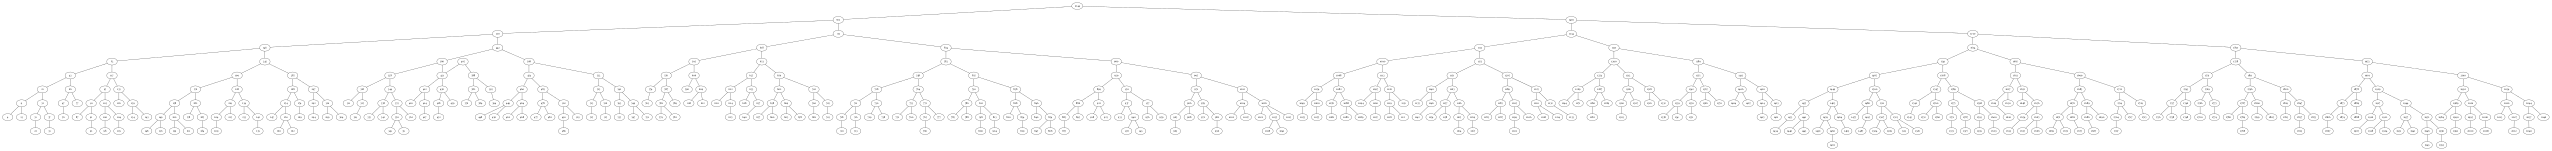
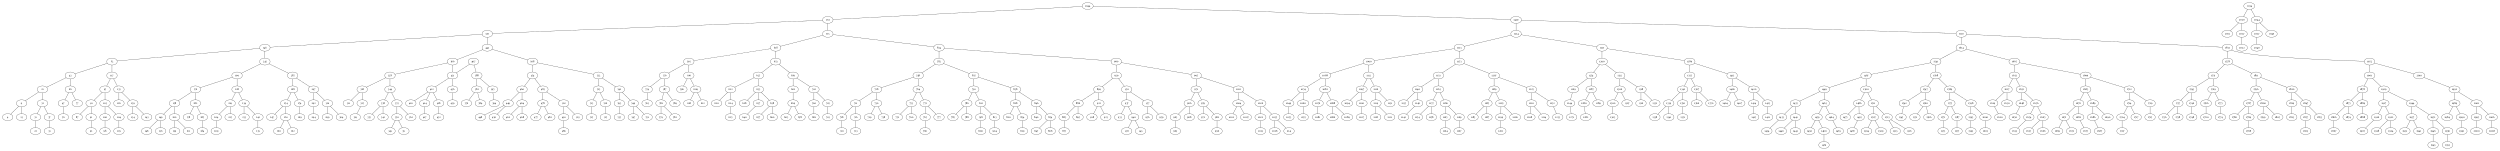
edge "2010" -- "2034": removed
edge "436" -- "428": now "412" -- "428"
edge "662" -- "658": now "633" -- "658"
edge "1269" -- "1271": now "1244" -- "1271"
edge "1026" -- "1015": now "1022" -- "1015"
node "1650": added
